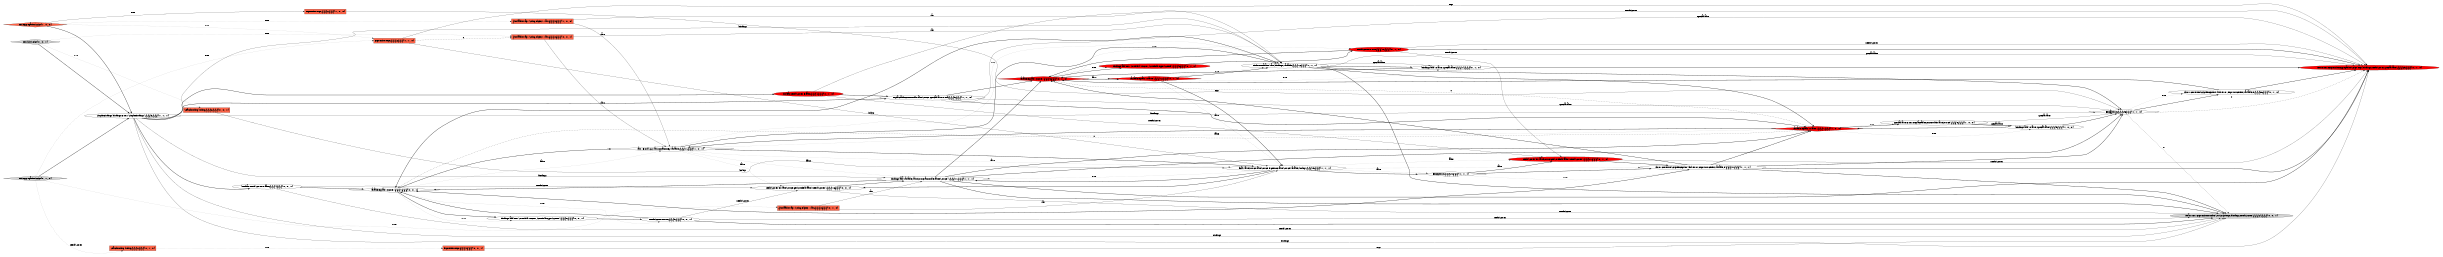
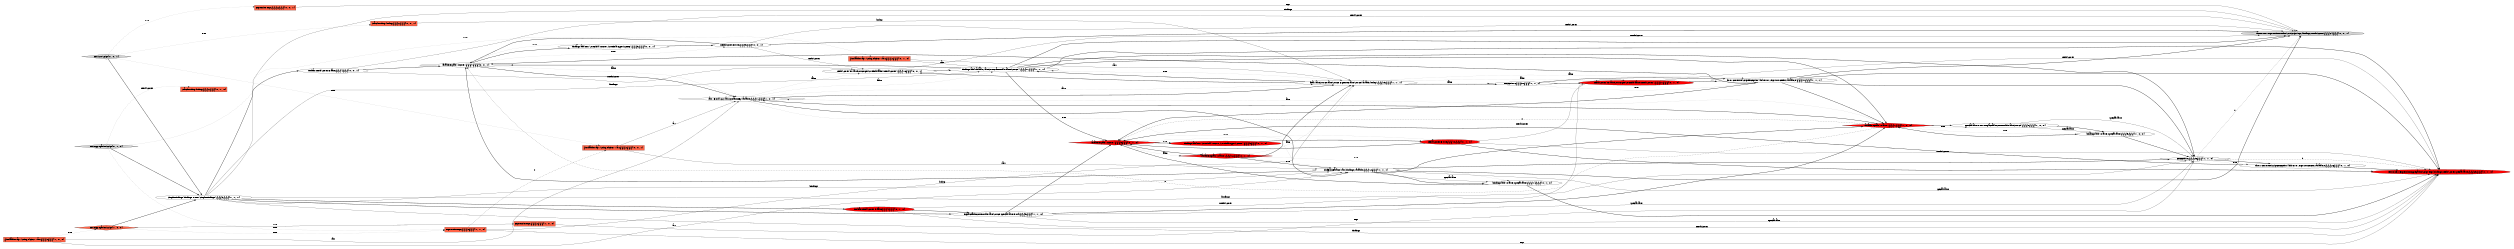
edge "newAggregationScript['1', '0', '0']" -> "@Nullable Map<String,Object> vars@@@2@@@['1', '0', '0']": reversed
edge "SearchLookup lookup@@@2@@@['0', '1', '0']" -> "Expression expr@@@2@@@['0', '0', '1']": now "newSortScript['0', '0', '1']" -> "Expression expr@@@2@@@['0', '0', '1']"
